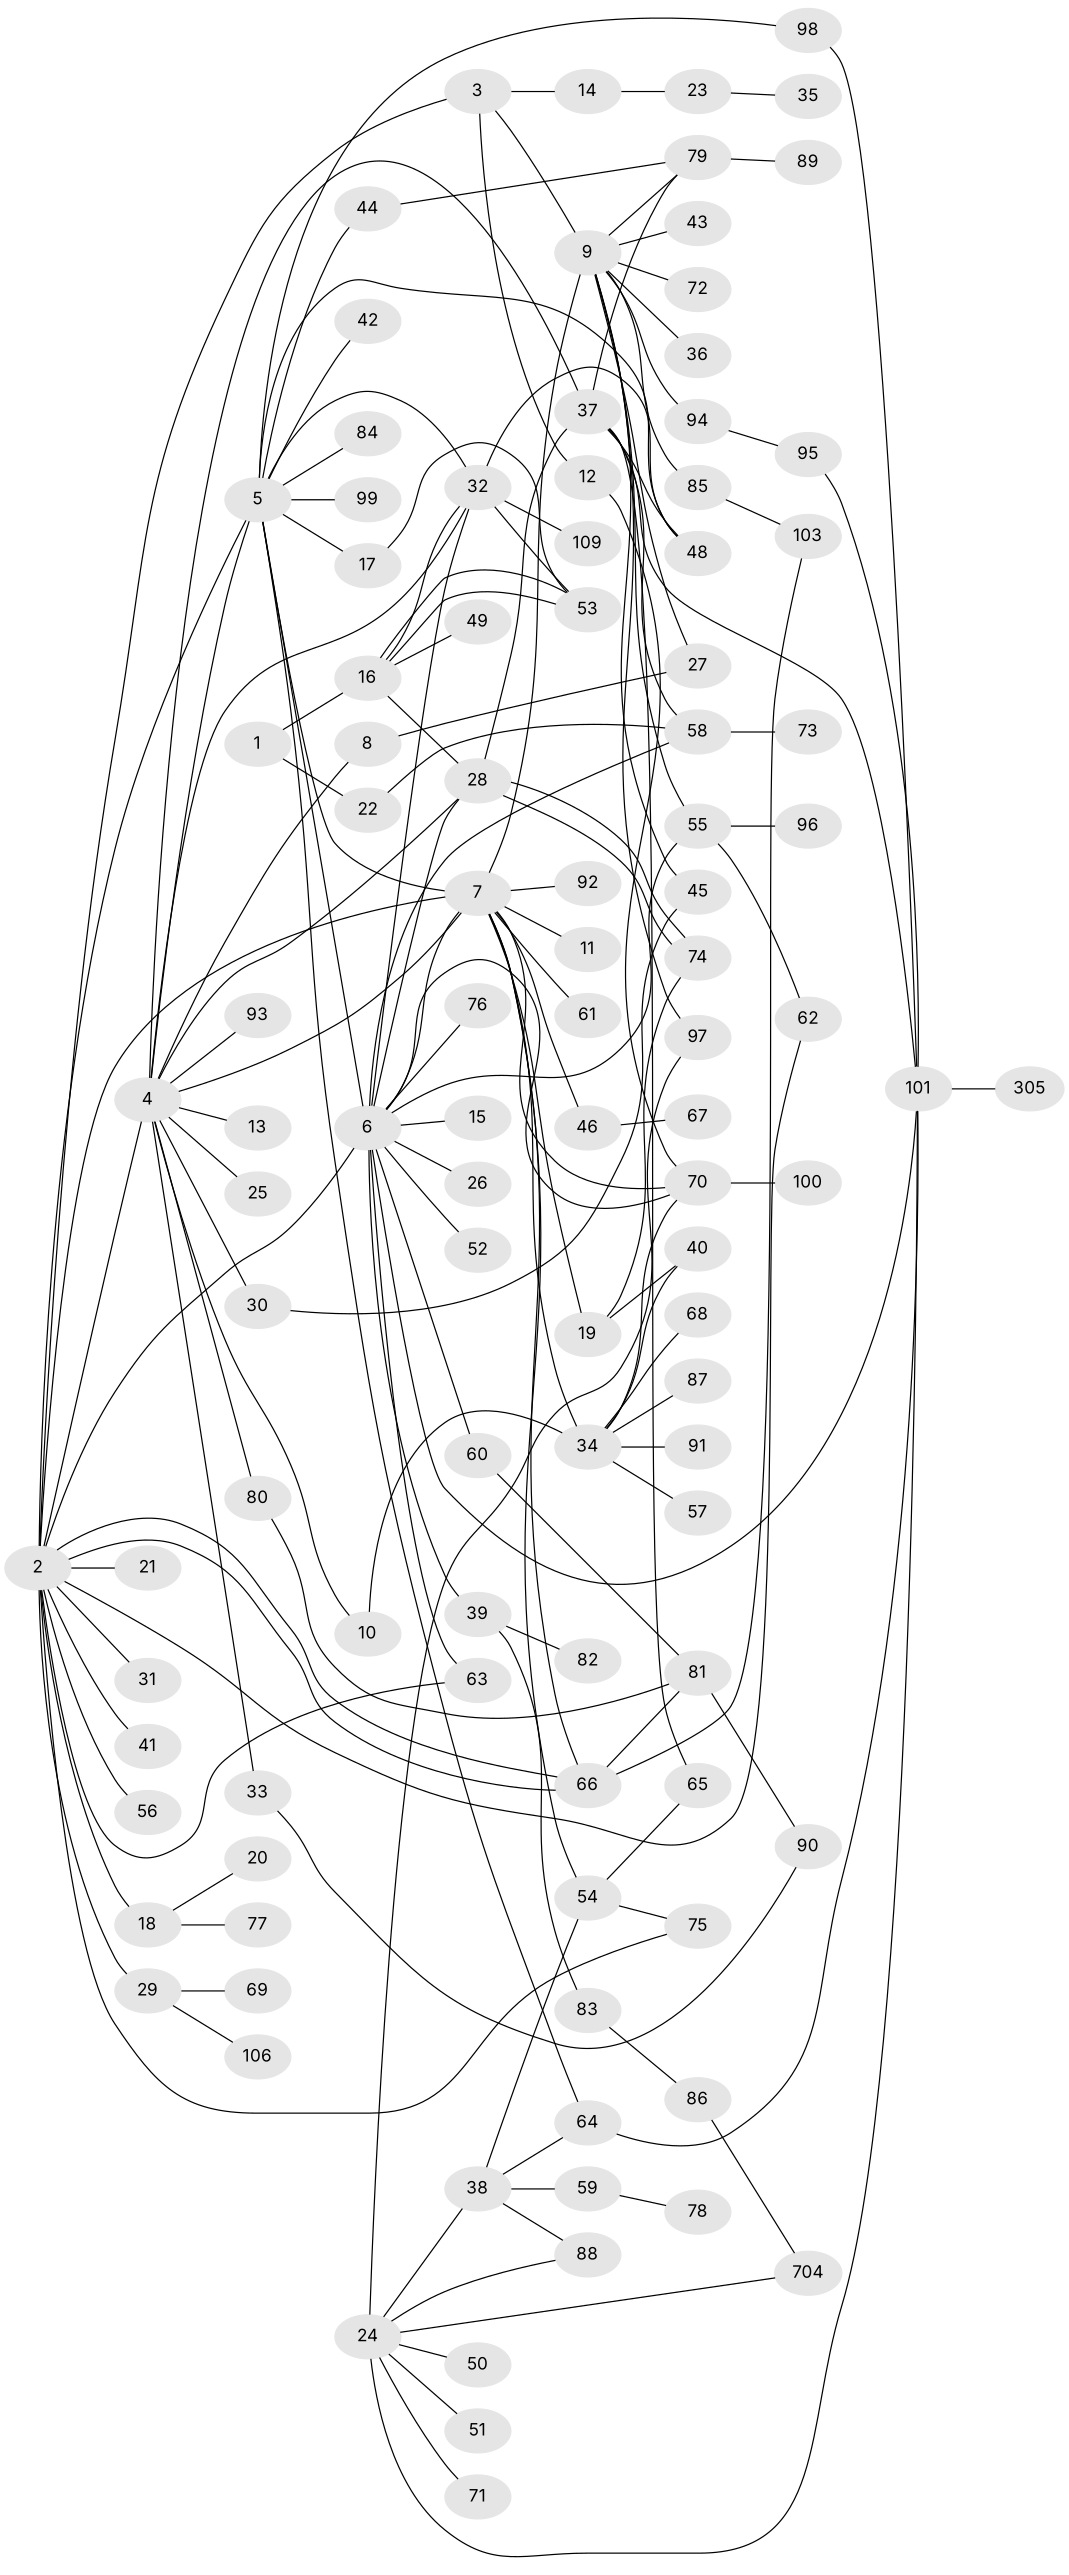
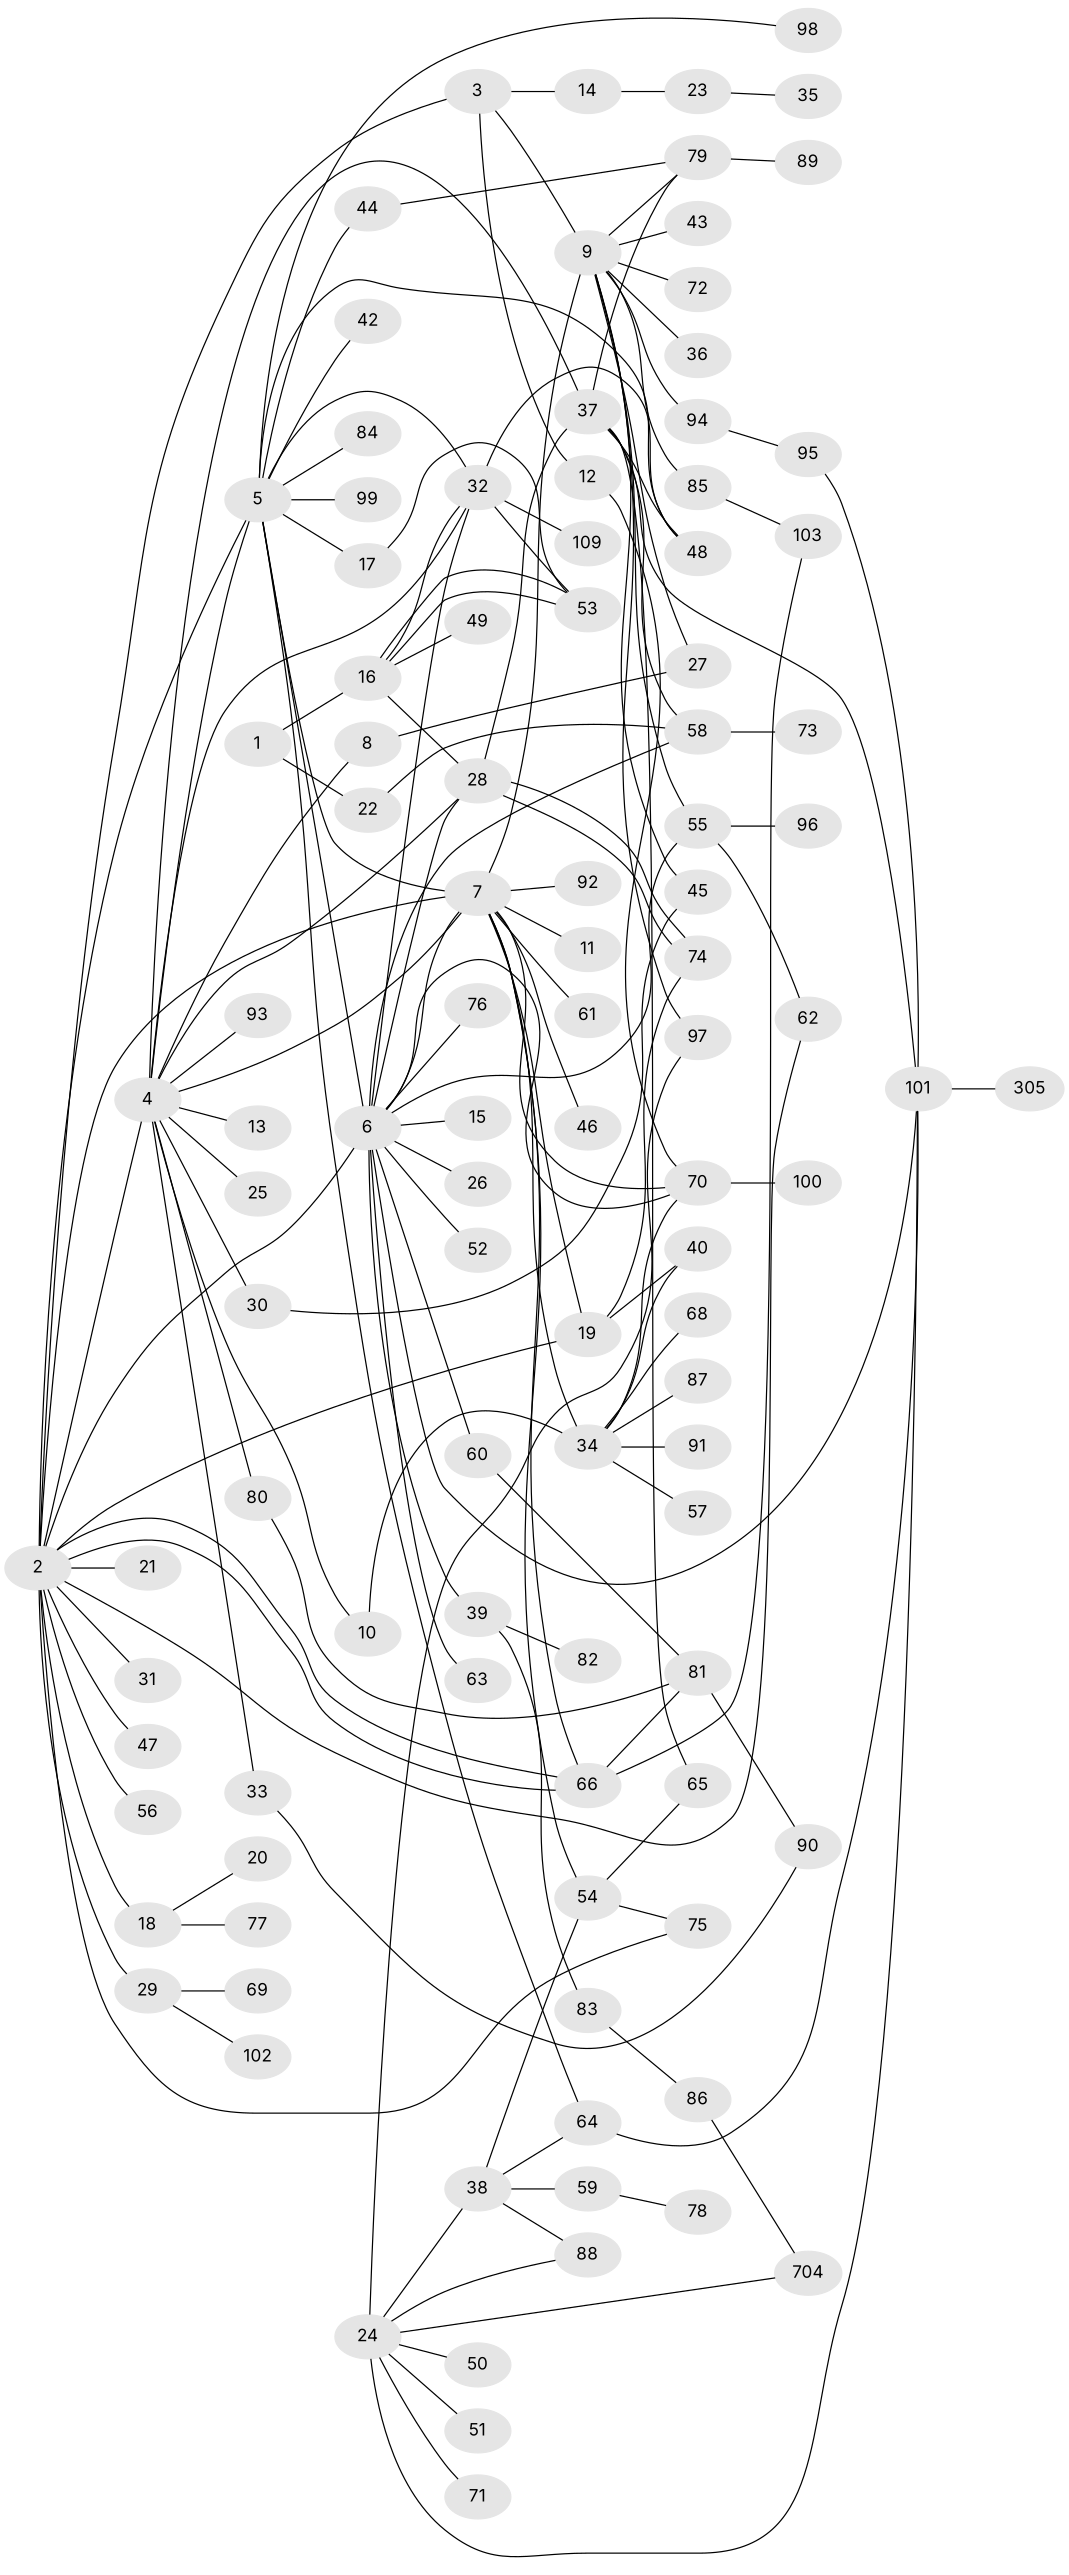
edge "98" -- "101": removed
node "67": removed
node "41": label "41" -> "47"
edge "2" -- "63": now "2" -- "19"
node "106": label "106" -> "102"
